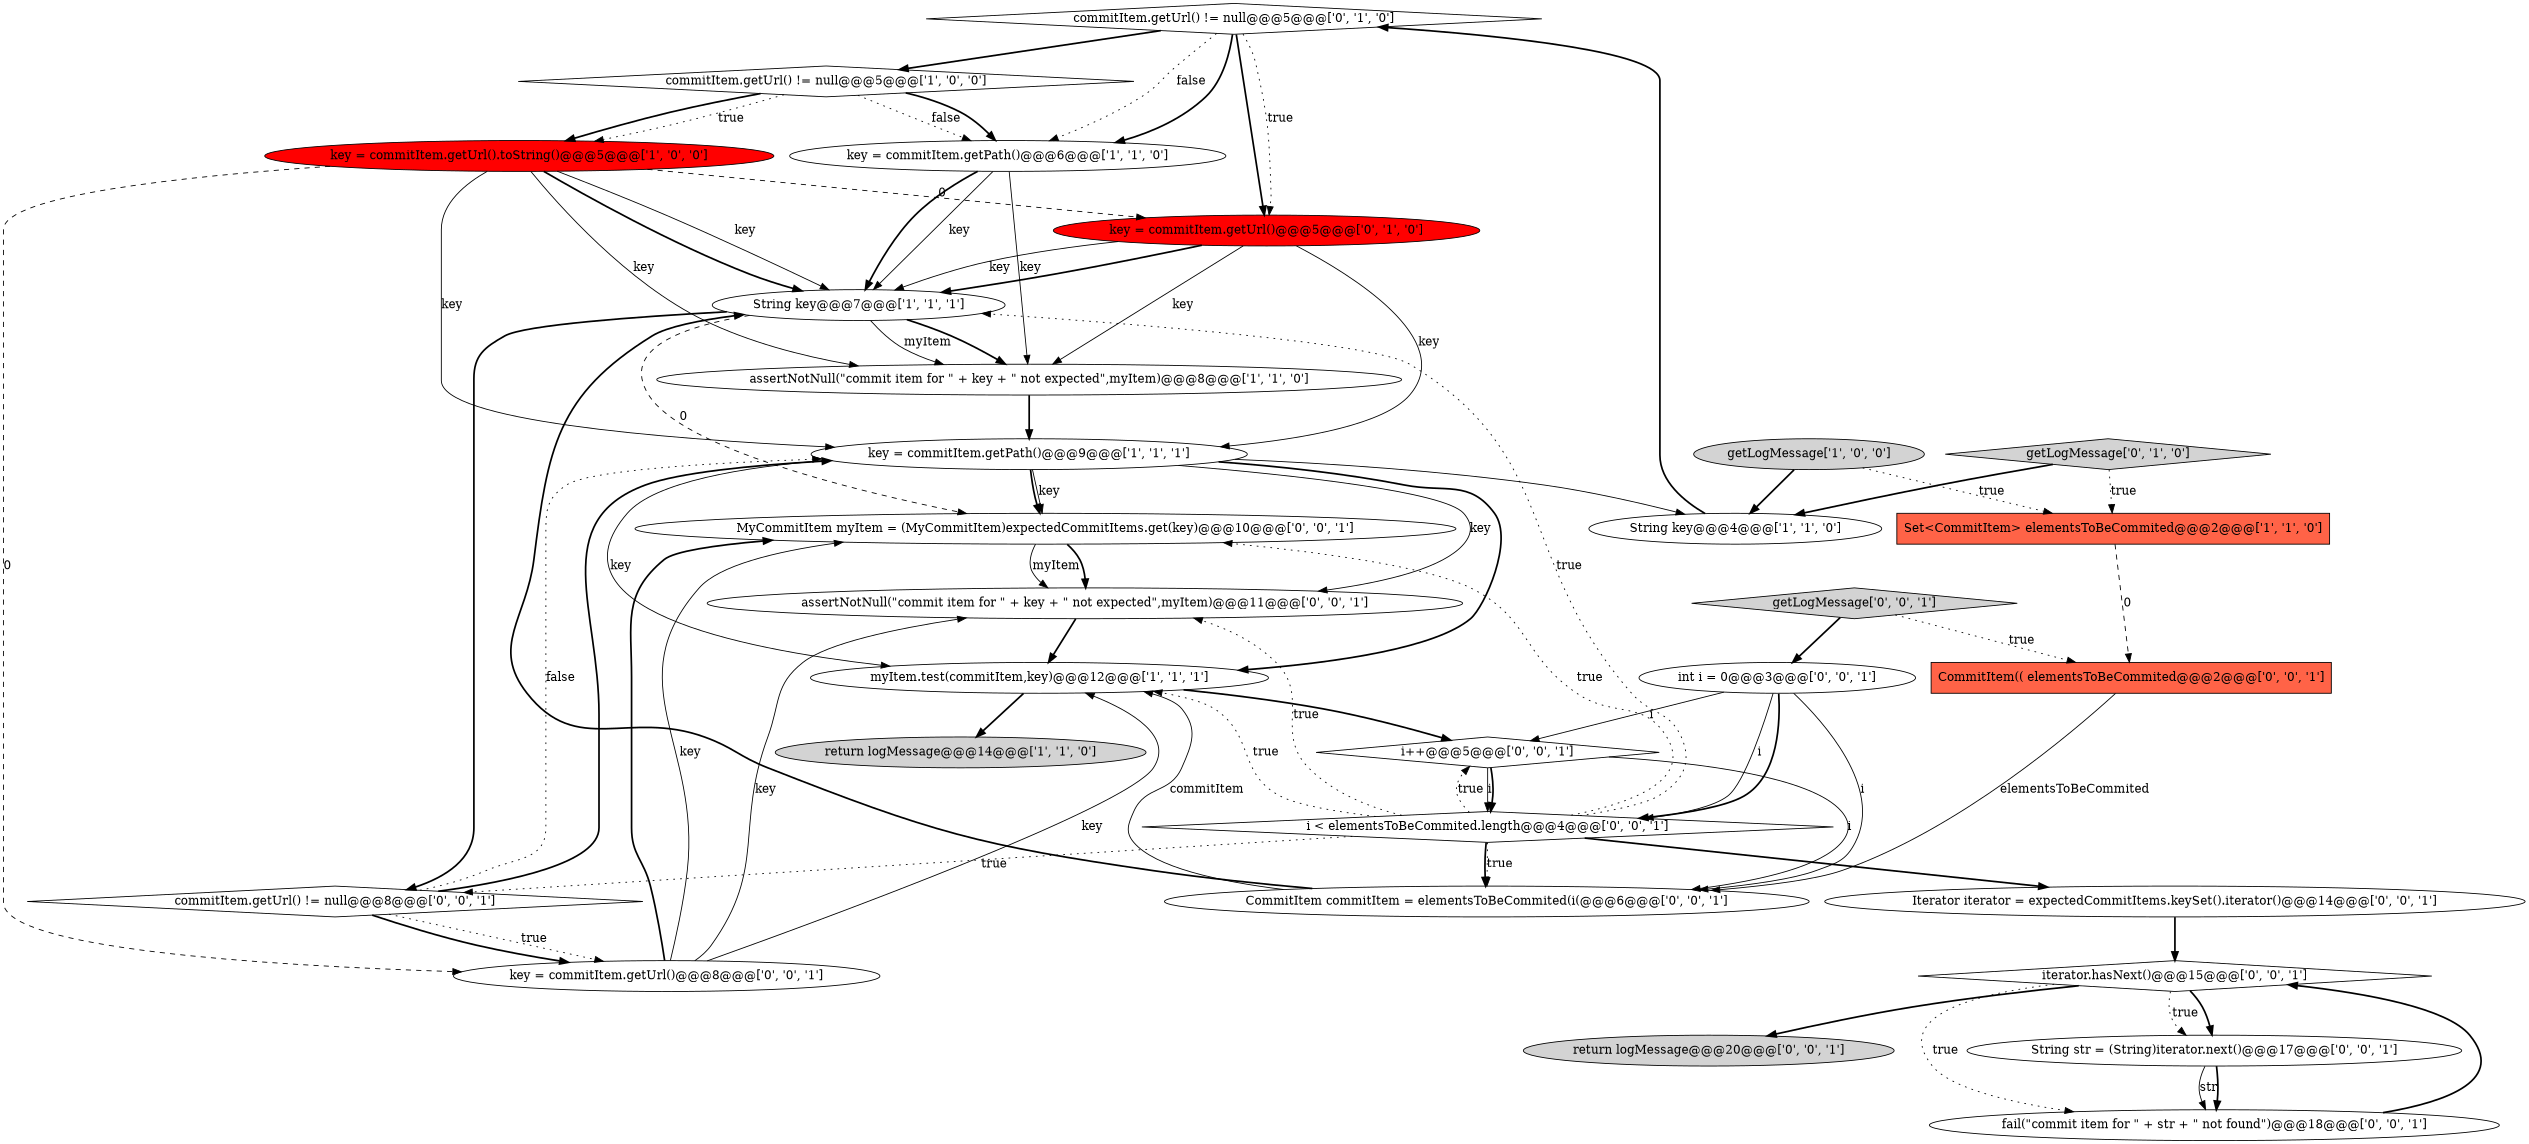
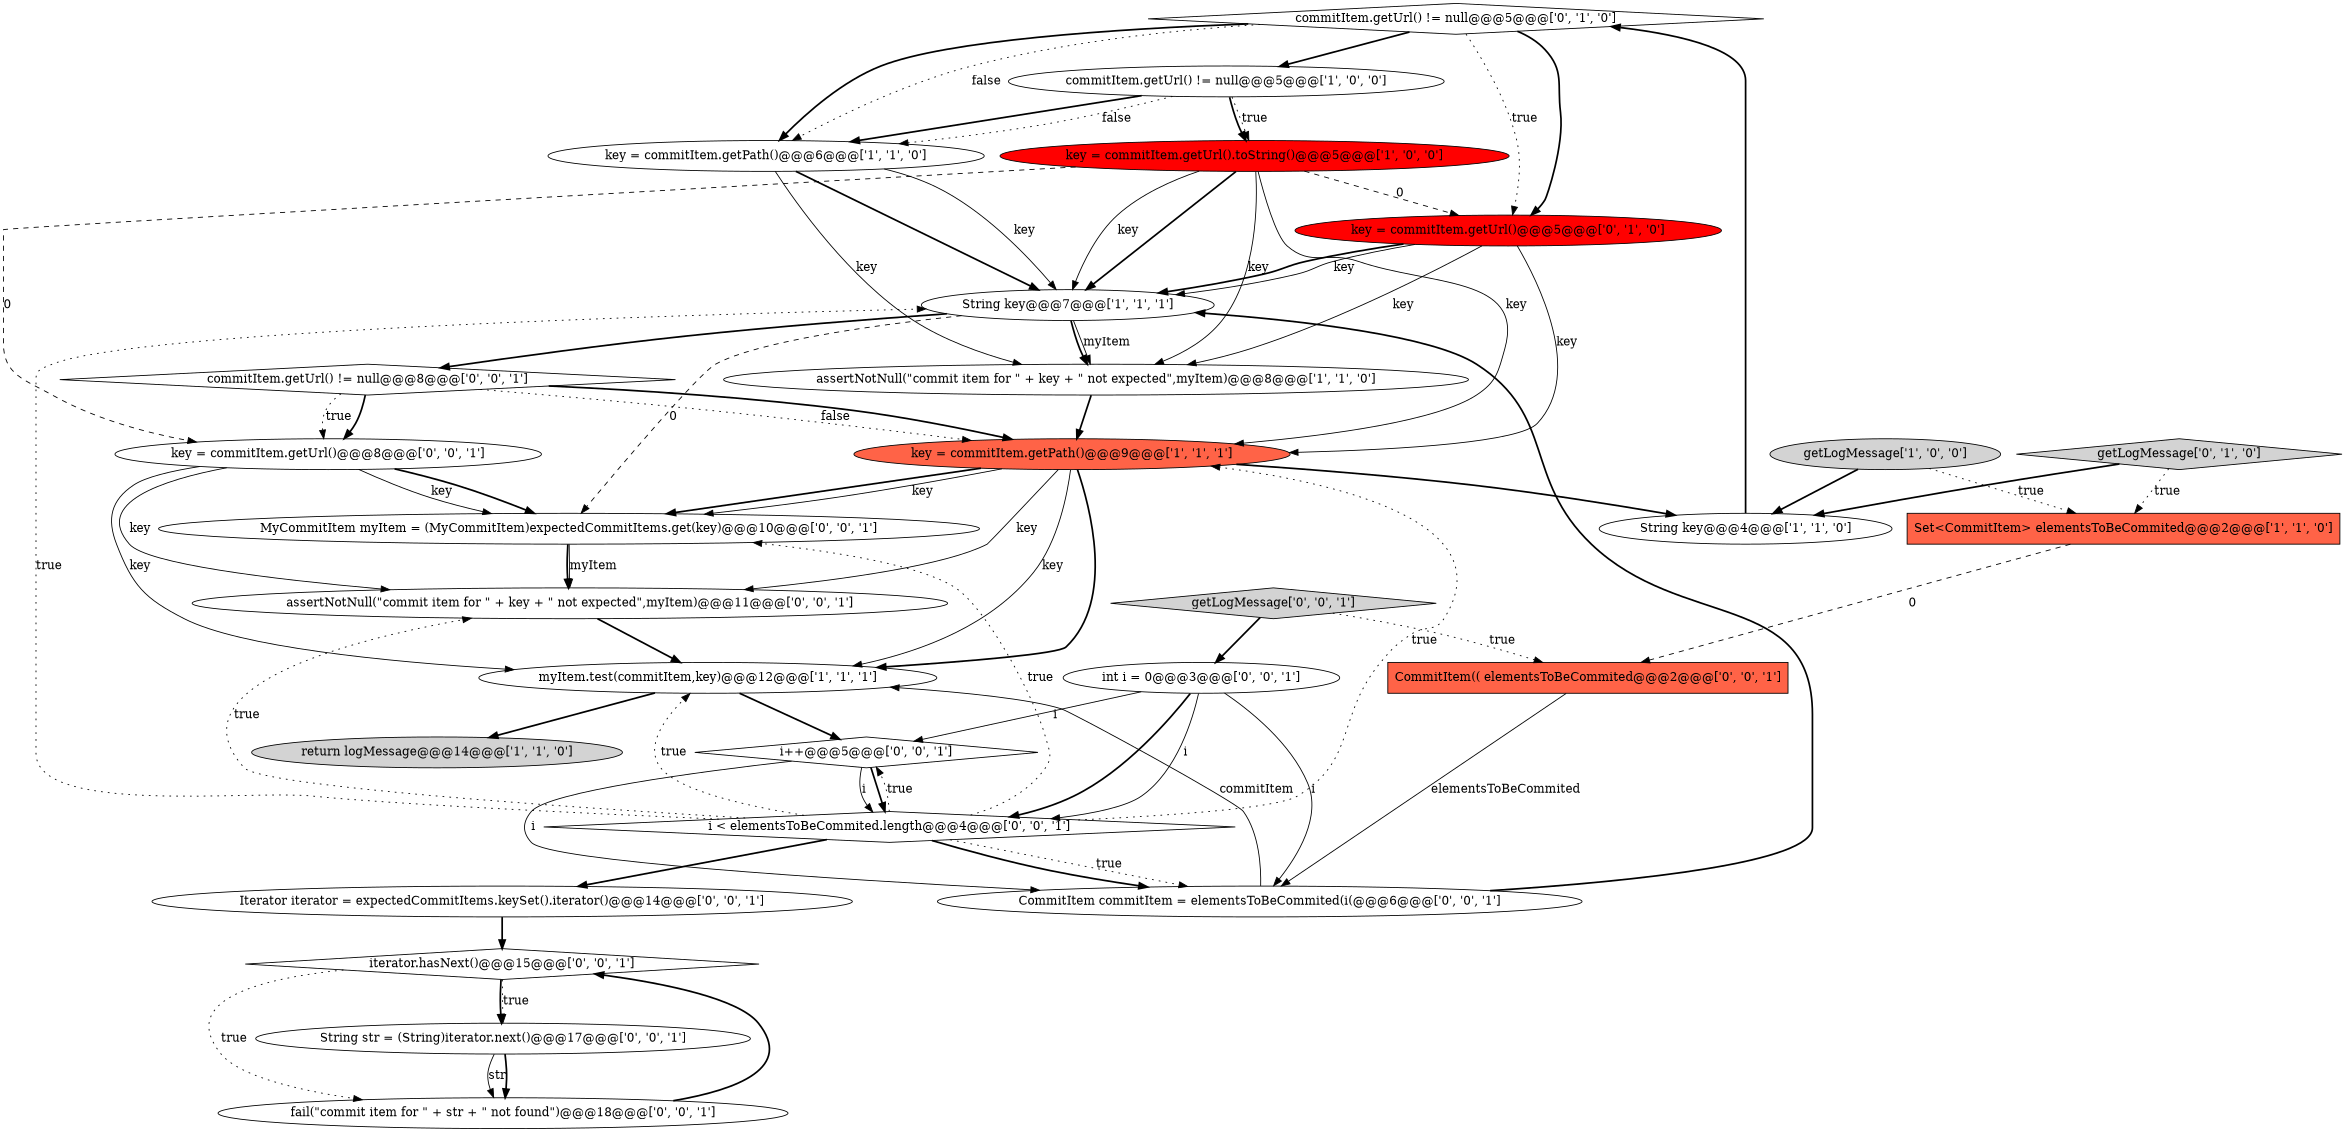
node "commitItem.getUrl() != null@@@5@@@['1', '0', '0']": shape diamond -> ellipse
node "key = commitItem.getPath()@@@9@@@['1', '1', '1']": fillcolor white -> tomato
edge "key = commitItem.getPath()@@@9@@@['1', '1', '1']" -> "String key@@@4@@@['1', '1', '0']": style solid -> bold
edge "i < elementsToBeCommited.length@@@4@@@['0', '0', '1']" -> "commitItem.getUrl() != null@@@8@@@['0', '0', '1']": now "i < elementsToBeCommited.length@@@4@@@['0', '0', '1']" -> "key = commitItem.getPath()@@@9@@@['1', '1', '1']"
node "return logMessage@@@20@@@['0', '0', '1']": removed
